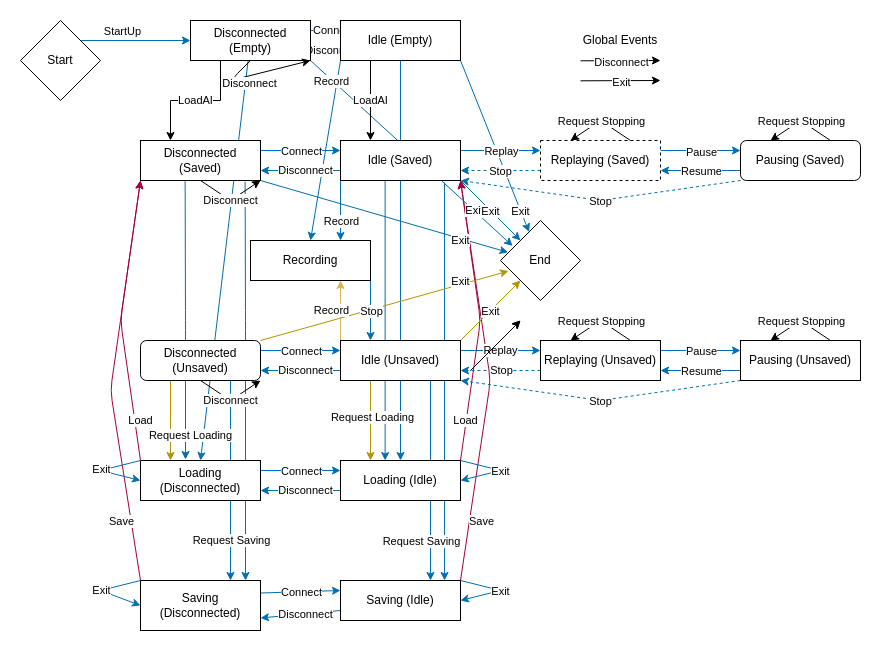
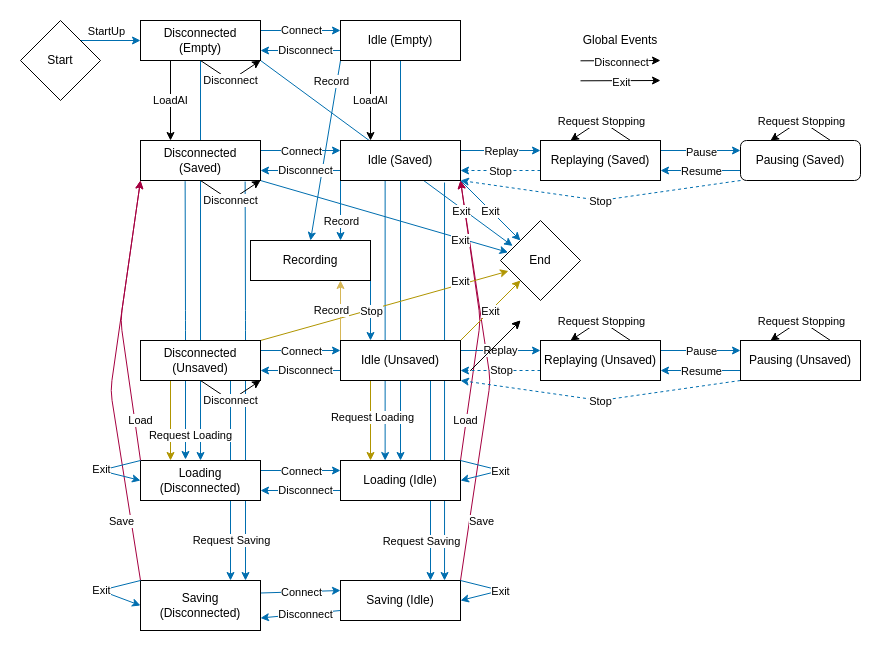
node "Disconnected (Empty)": moved (251, 41) -> (201, 41)
edge "Idle (Empty)" -> "End": removed, label "Exit"
node "Replaying (Saved)": style dashed -> solid
node "Disconnected (Unsaved)": shape rounded rectangle -> rectangle
